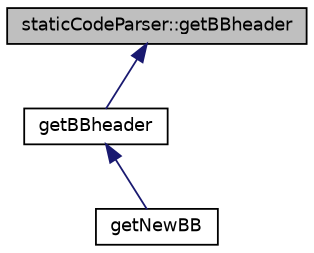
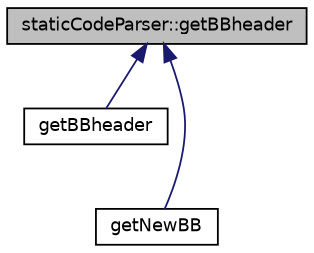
edge "getNewBB" -> "getBBheader": now "getNewBB" -> "staticCodeParser::getBBheader"
